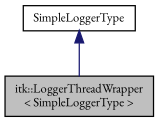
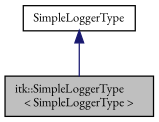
node "itk::LoggerThreadWrapper < SimpleLoggerType >": label "itk::LoggerThreadWrapper < SimpleLoggerType >" -> "itk::SimpleLoggerType < SimpleLoggerType >"
